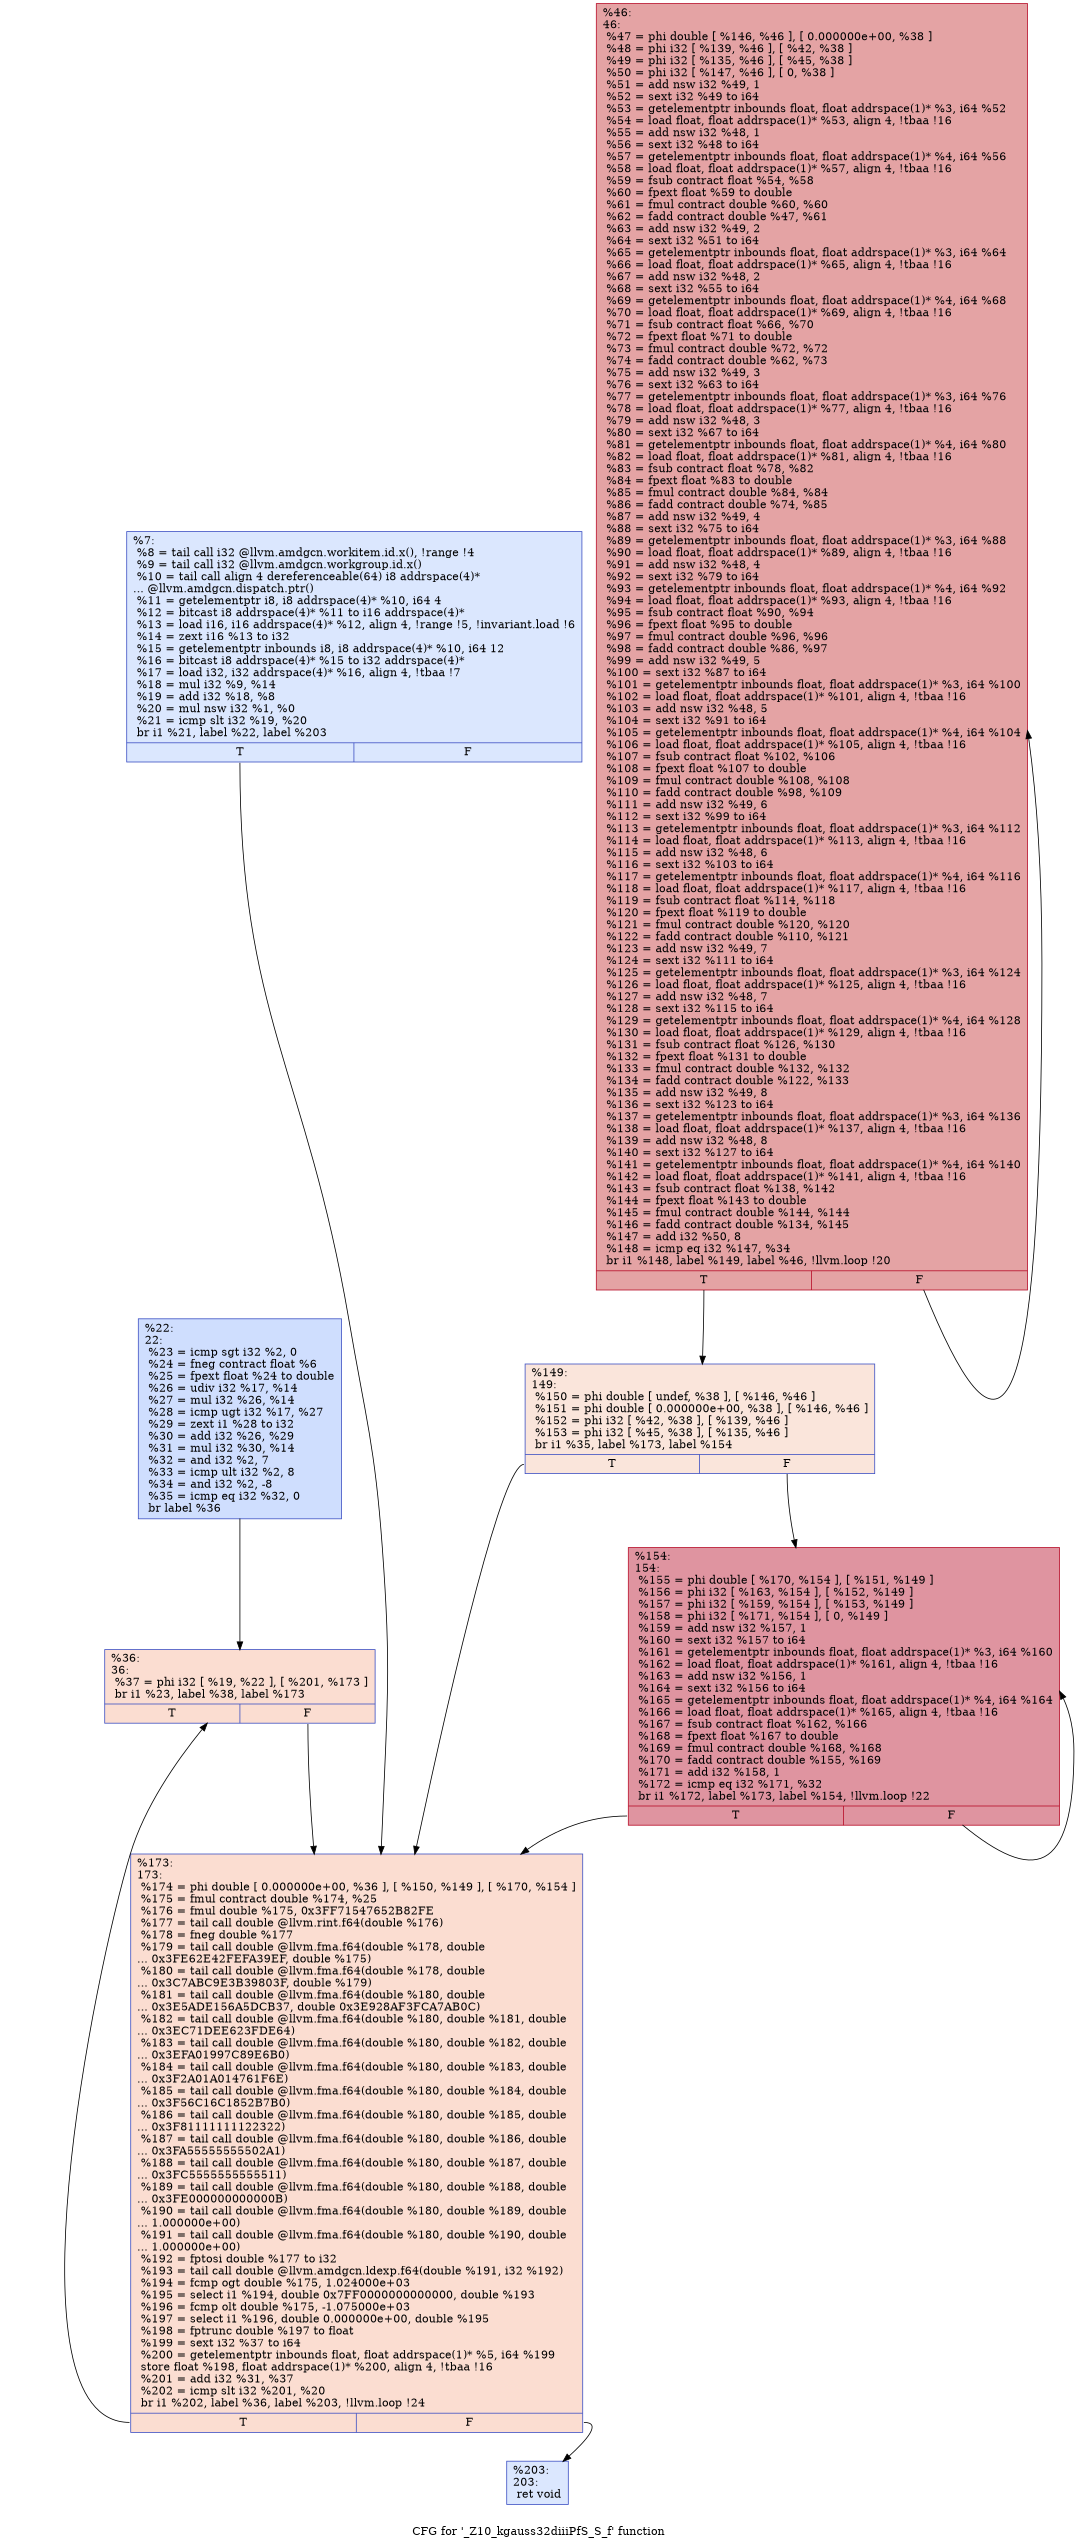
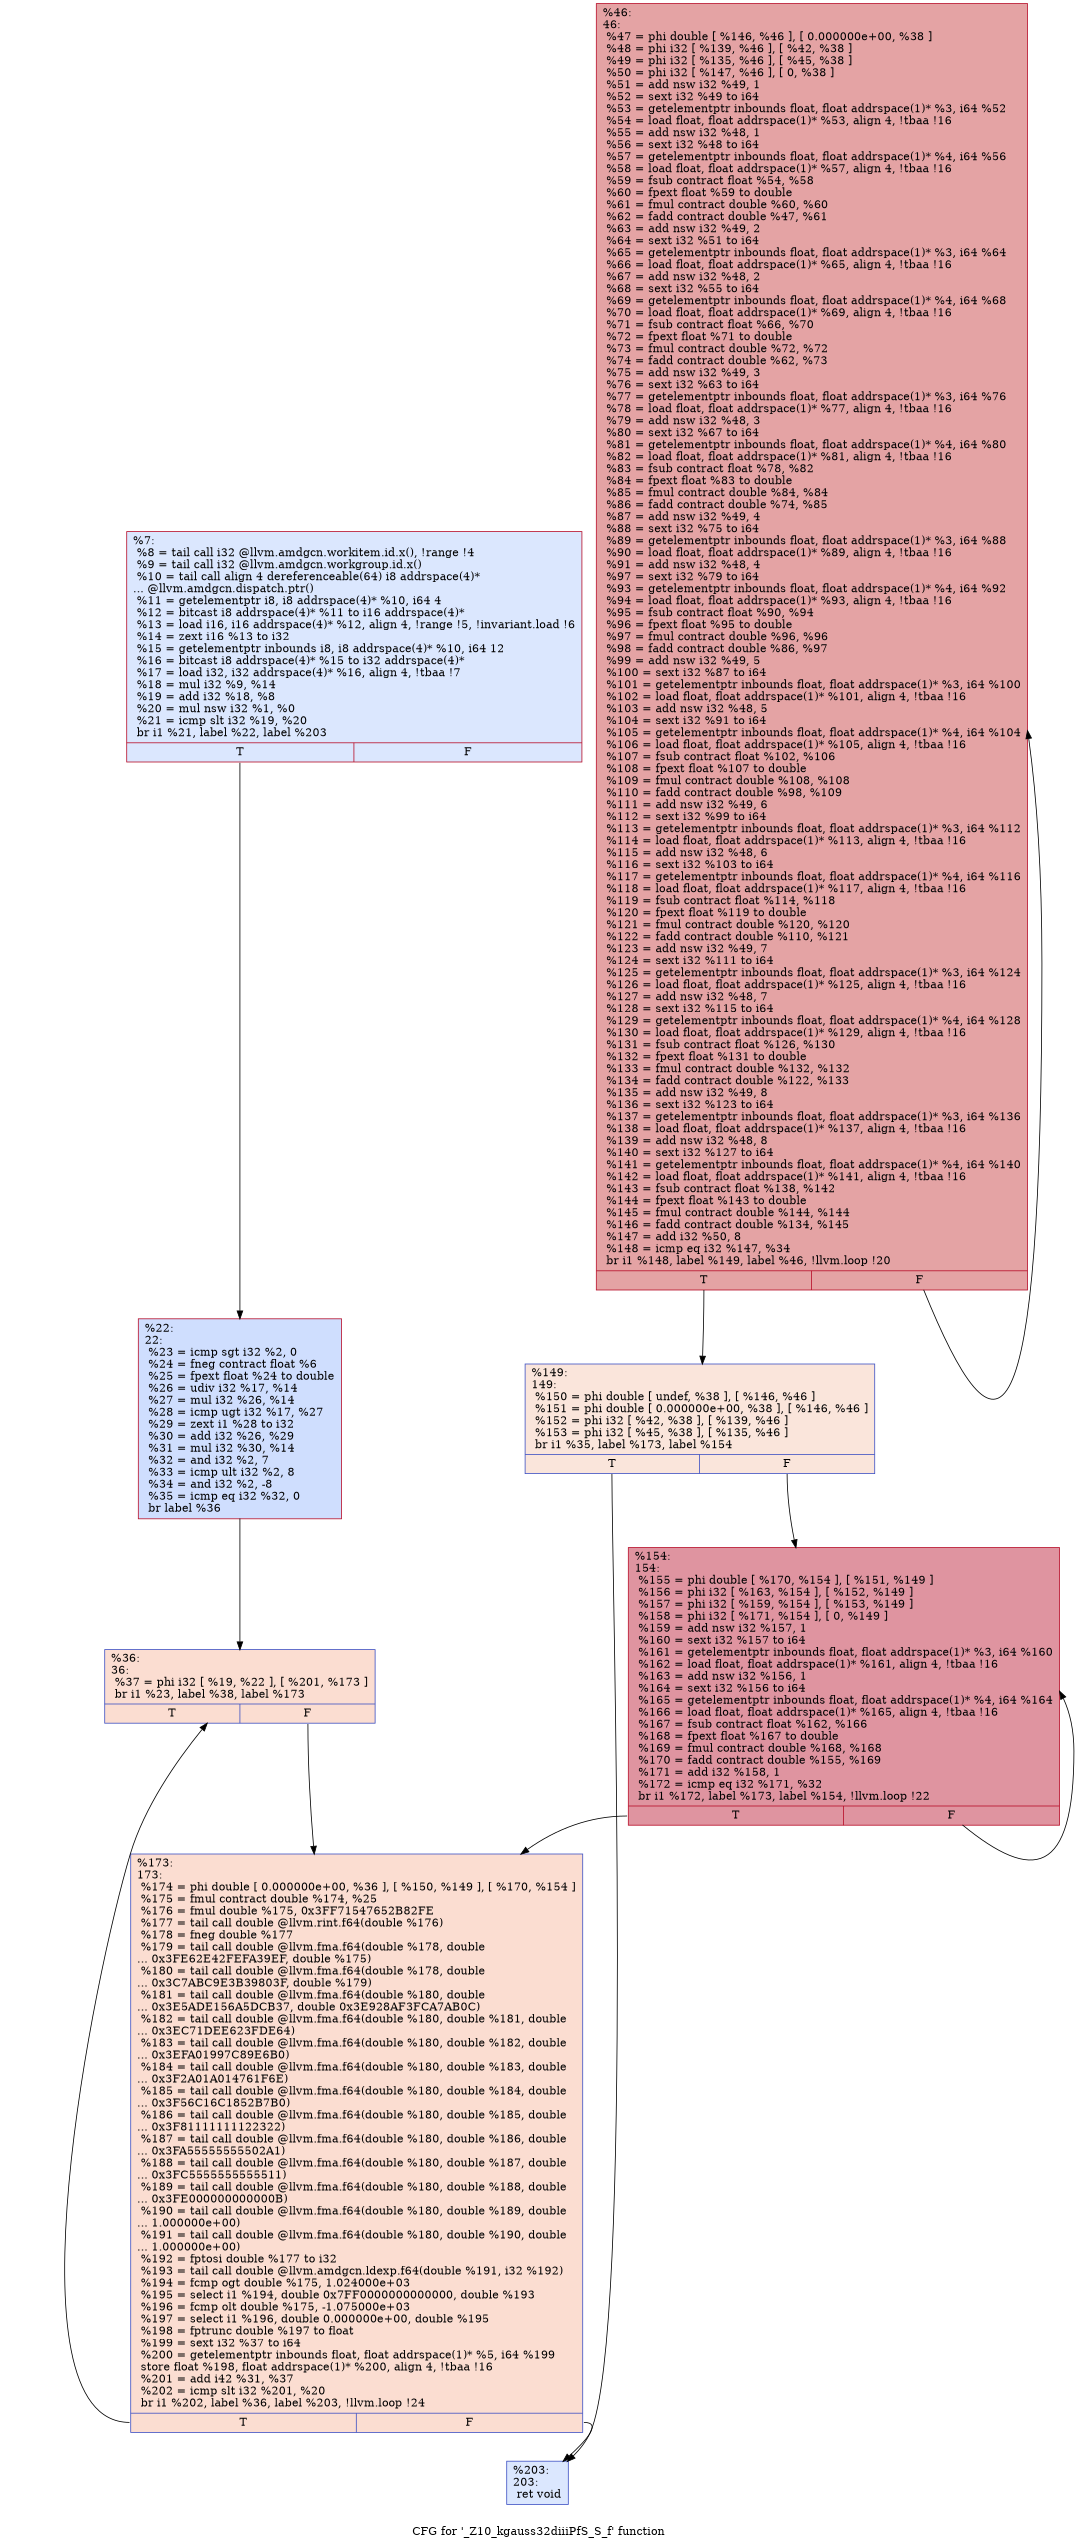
node "%46:": text "%92 = sext i32 %79 to i64" -> "%97 = sext i32 %79 to i64"
node "%7:": color #3d50c3ff -> #b70d28ff
edge "%7:" -> "%173:": now "%7:" -> "%22:"
node "%22:": color #3d50c3ff -> #b70d28ff
edge "%149:" -> "%173:": now "%149:" -> "%203:"
node "%173:": text "%201 = add i32 %31, %37" -> "%201 = add i42 %31, %37"
